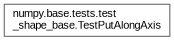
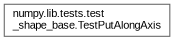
node "numpy.base.tests.test _shape_base.TestPutAlongAxis": label "numpy.base.tests.test _shape_base.TestPutAlongAxis" -> "numpy.lib.tests.test _shape_base.TestPutAlongAxis"
